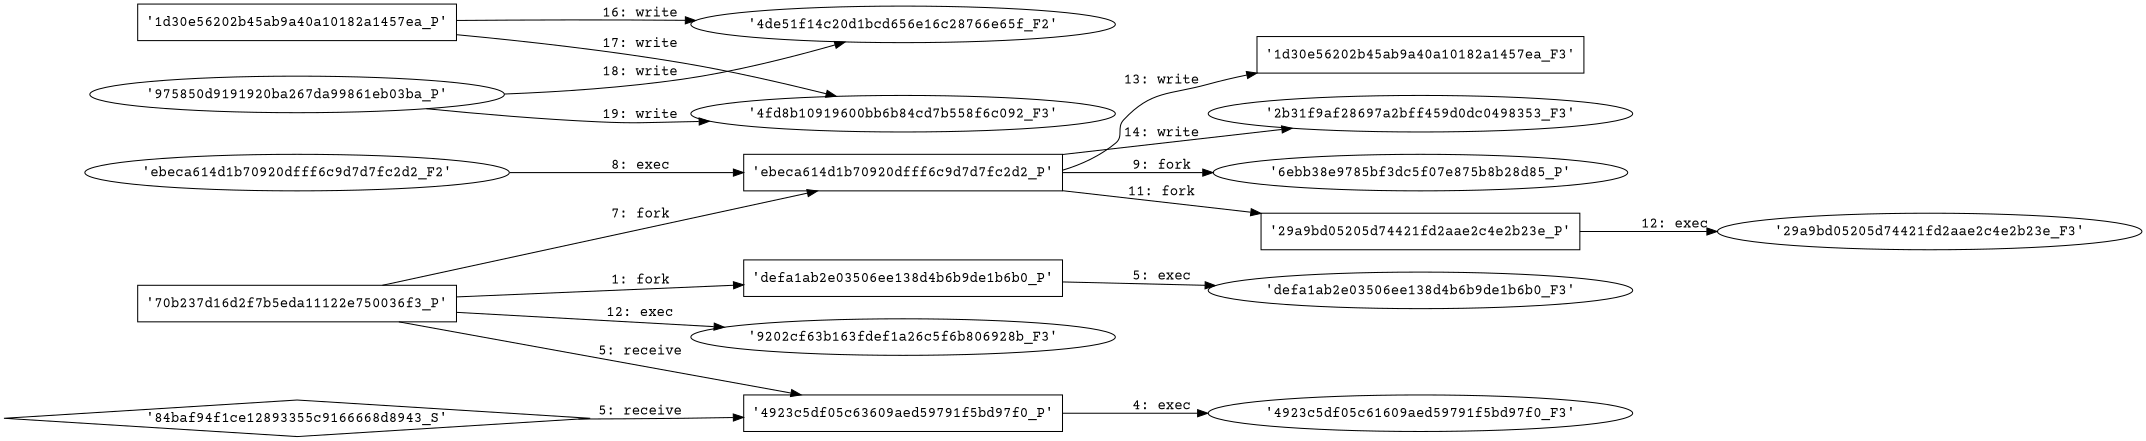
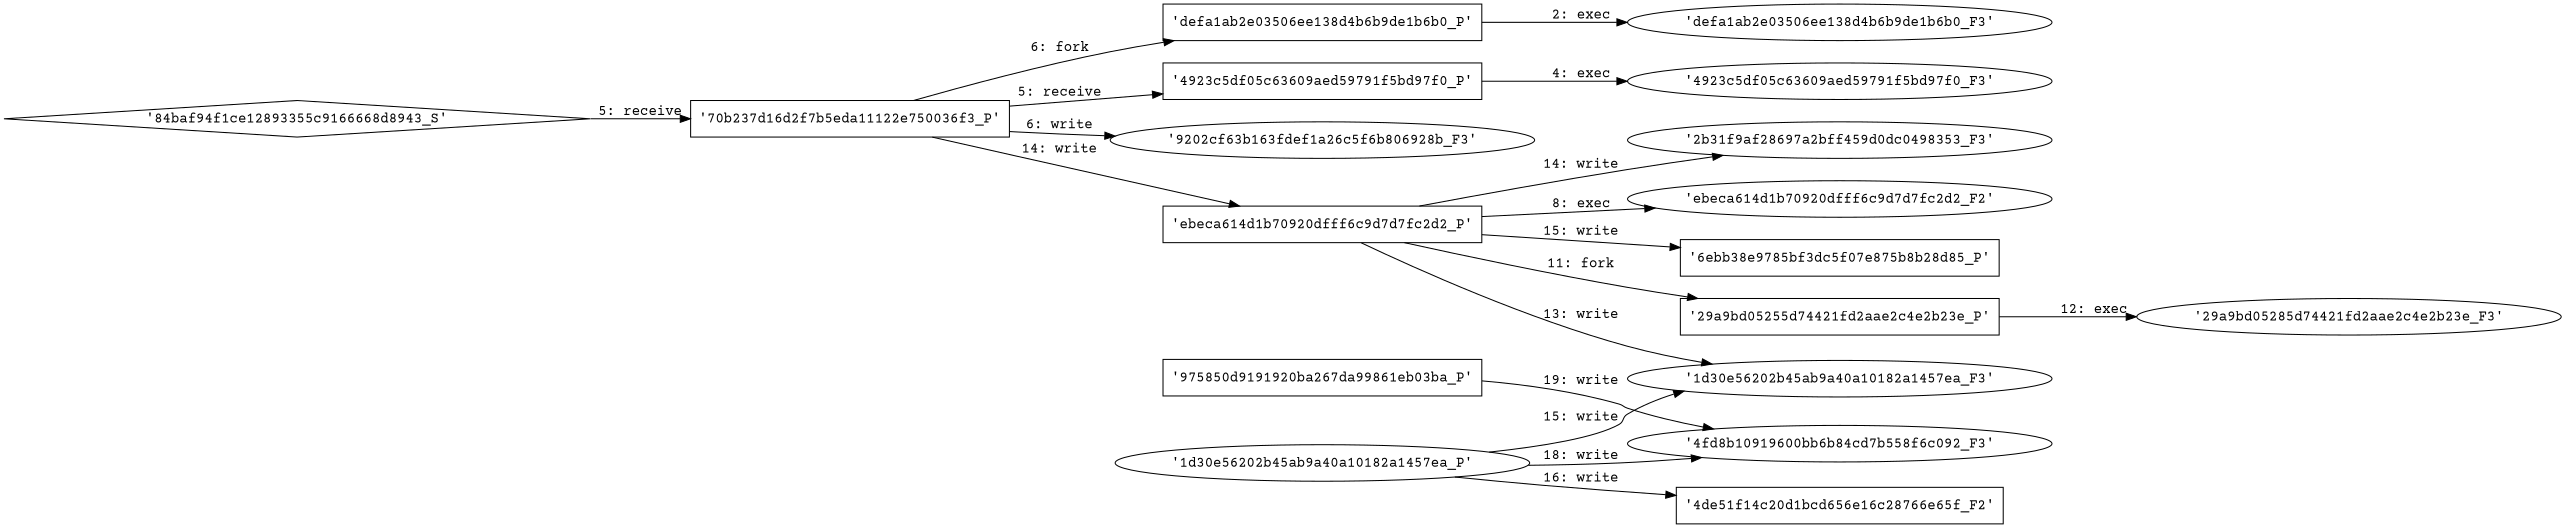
node "'1d30e56202b45ab9a40a10182a1457ea_P'": shape box -> ellipse
node "'4de51f14c20d1bcd656e16c28766e65f_F2'": shape ellipse -> box
edge "'1d30e56202b45ab9a40a10182a1457ea_P'" -> "'4fd8b10919600bb6b84cd7b558f6c092_F3'": label "17: write" -> "18: write"
node "'1d30e56202b45ab9a40a10182a1457ea_F3'": shape box -> ellipse
edge "'975850d9191920ba267da99861eb03ba_P'" -> "'4de51f14c20d1bcd656e16c28766e65f_F2'": removed, label "18: write"
node "'975850d9191920ba267da99861eb03ba_P'": shape ellipse -> box
edge "'ebeca614d1b70920dfff6c9d7d7fc2d2_P'" -> "'6ebb38e9785bf3dc5f07e875b8b28d85_P'": label "9: fork" -> "15: write"
edge "'ebeca614d1b70920dfff6c9d7d7fc2d2_F2'" -> "'ebeca614d1b70920dfff6c9d7d7fc2d2_P'": reversed
node "'6ebb38e9785bf3dc5f07e875b8b28d85_P'": shape ellipse -> box
edge "'70b237d16d2f7b5eda11122e750036f3_P'" -> "'ebeca614d1b70920dfff6c9d7d7fc2d2_P'": label "7: fork" -> "14: write"
node "'29a9bd05205d74421fd2aae2c4e2b23e_P'": label "'29a9bd05205d74421fd2aae2c4e2b23e_P'" -> "'29a9bd05255d74421fd2aae2c4e2b23e_P'"
node "'29a9bd05205d74421fd2aae2c4e2b23e_F3'": label "'29a9bd05205d74421fd2aae2c4e2b23e_F3'" -> "'29a9bd05285d74421fd2aae2c4e2b23e_F3'"
edge "'defa1ab2e03506ee138d4b6b9de1b6b0_P'" -> "'defa1ab2e03506ee138d4b6b9de1b6b0_F3'": label "5: exec" -> "2: exec"
edge "'70b237d16d2f7b5eda11122e750036f3_P'" -> "'defa1ab2e03506ee138d4b6b9de1b6b0_P'": label "1: fork" -> "6: fork"
edge "'70b237d16d2f7b5eda11122e750036f3_P'" -> "'9202cf63b163fdef1a26c5f6b806928b_F3'": label "12: exec" -> "6: write"
node "'4923c5df05c61609aed59791f5bd97f0_F3'": label "'4923c5df05c61609aed59791f5bd97f0_F3'" -> "'4923c5df05c63609aed59791f5bd97f0_F3'"
edge "'84baf94f1ce12893355c9166668d8943_S'" -> "'4923c5df05c63609aed59791f5bd97f0_P'": now "'84baf94f1ce12893355c9166668d8943_S'" -> "'70b237d16d2f7b5eda11122e750036f3_P'"
edge "'1d30e56202b45ab9a40a10182a1457ea_P'" -> "'1d30e56202b45ab9a40a10182a1457ea_F3'": added, label "15: write"
